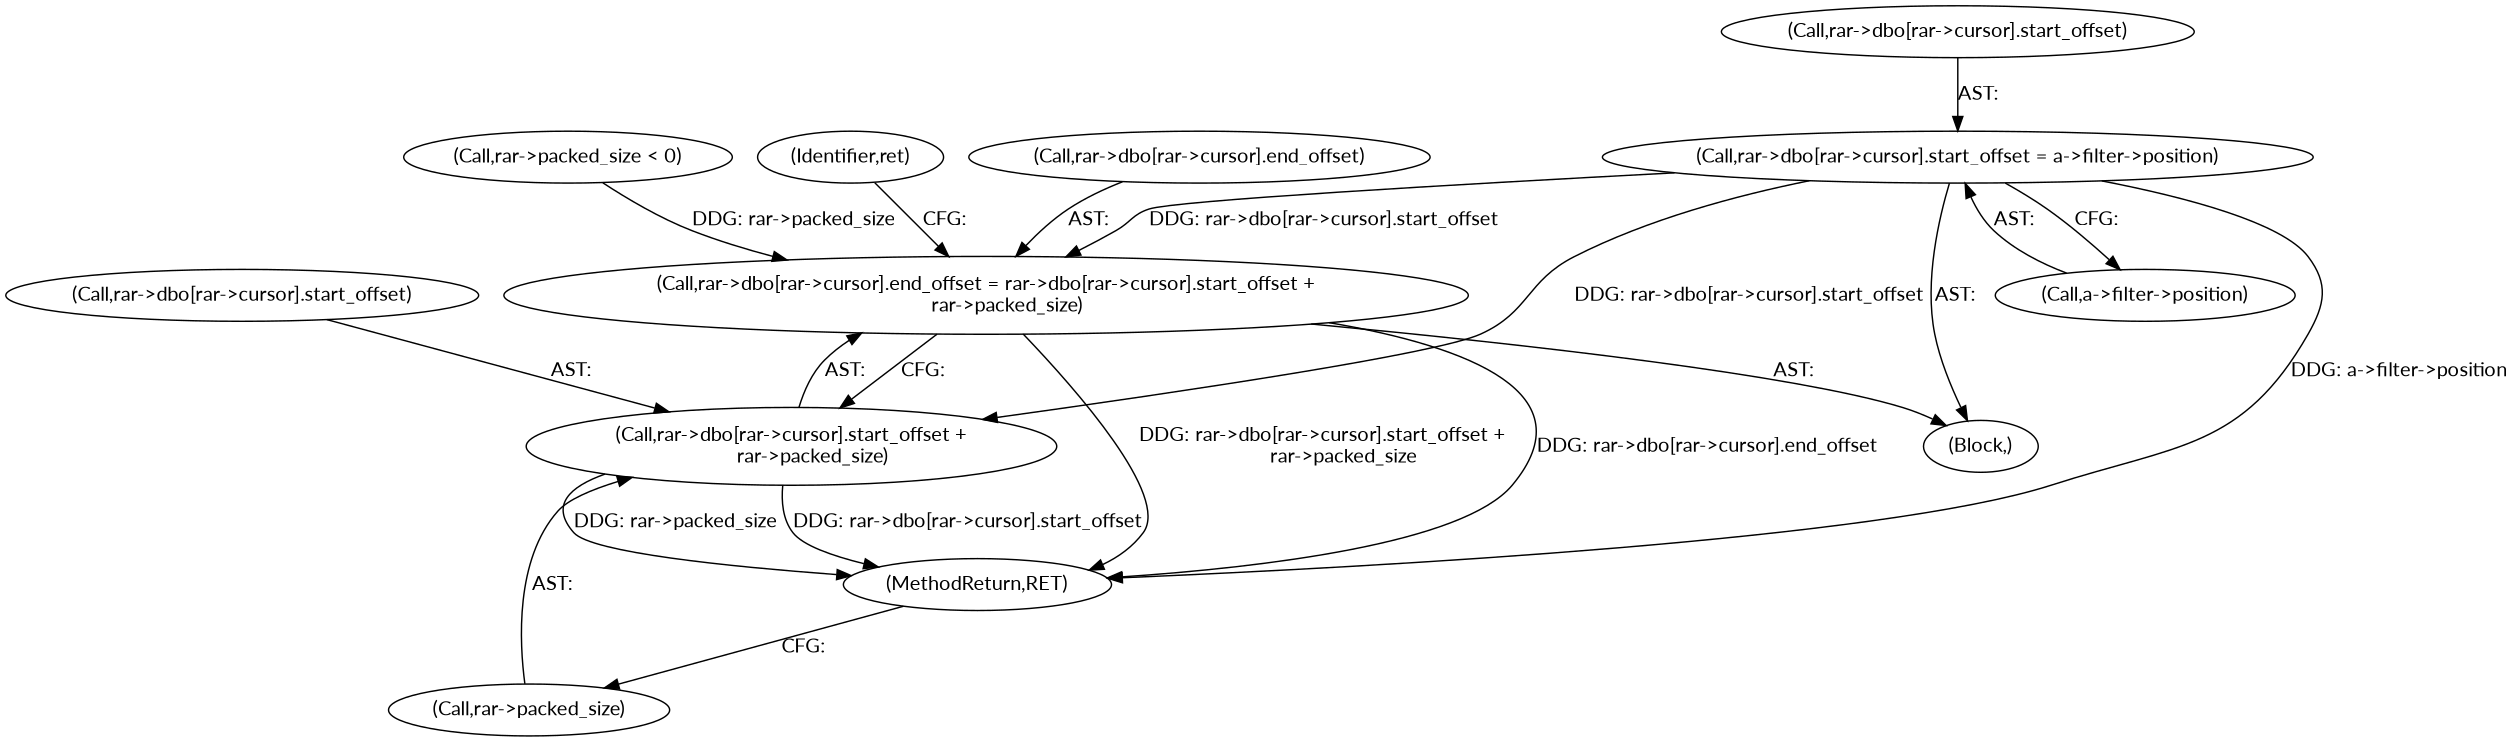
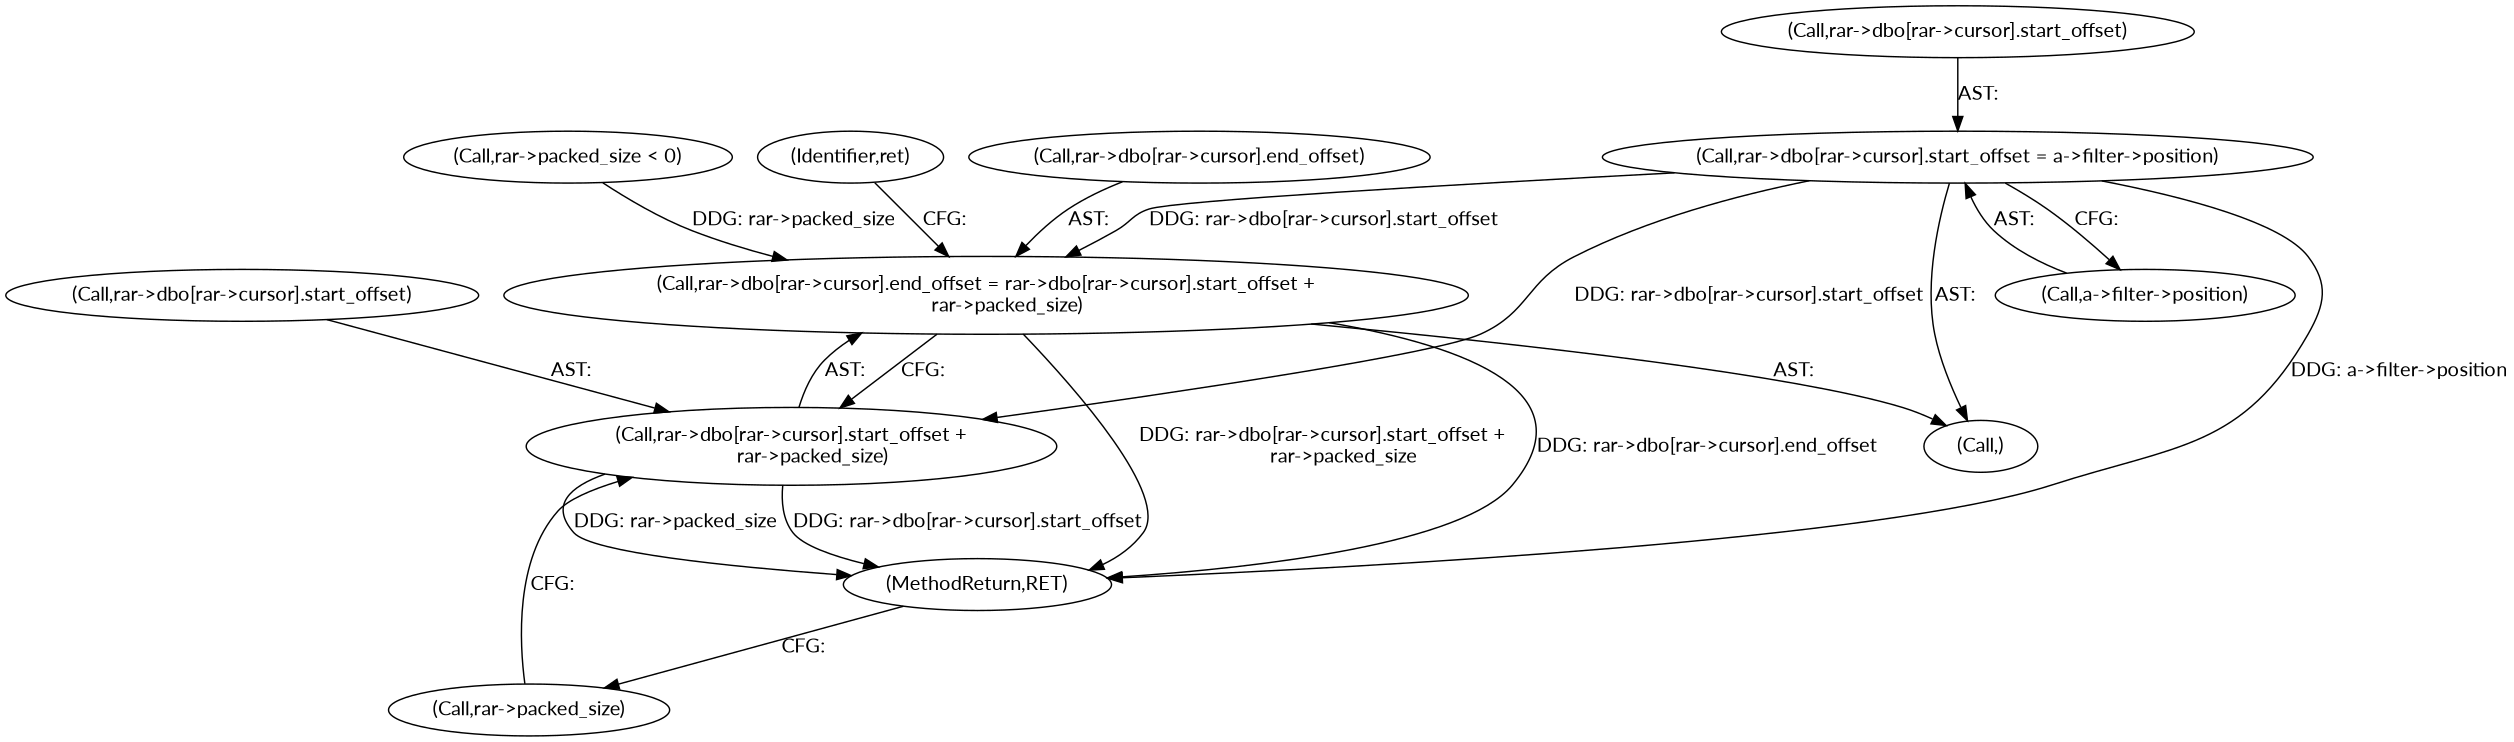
node "(Block,)": label "(Block,)" -> "(Call,)"
edge "(Call,rar->packed_size)" -> "(Call,rar->dbo[rar->cursor].start_offset + rar->packed_size)": label "AST: " -> "CFG: "
